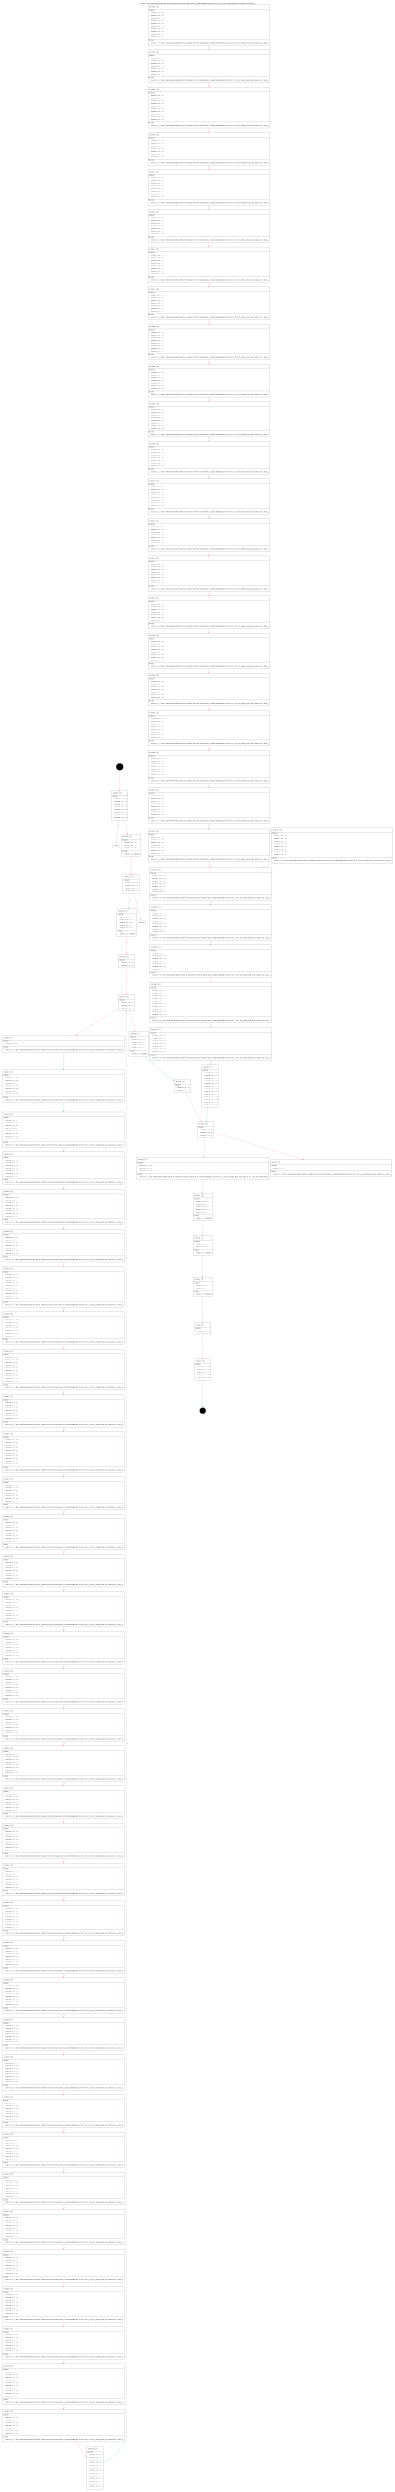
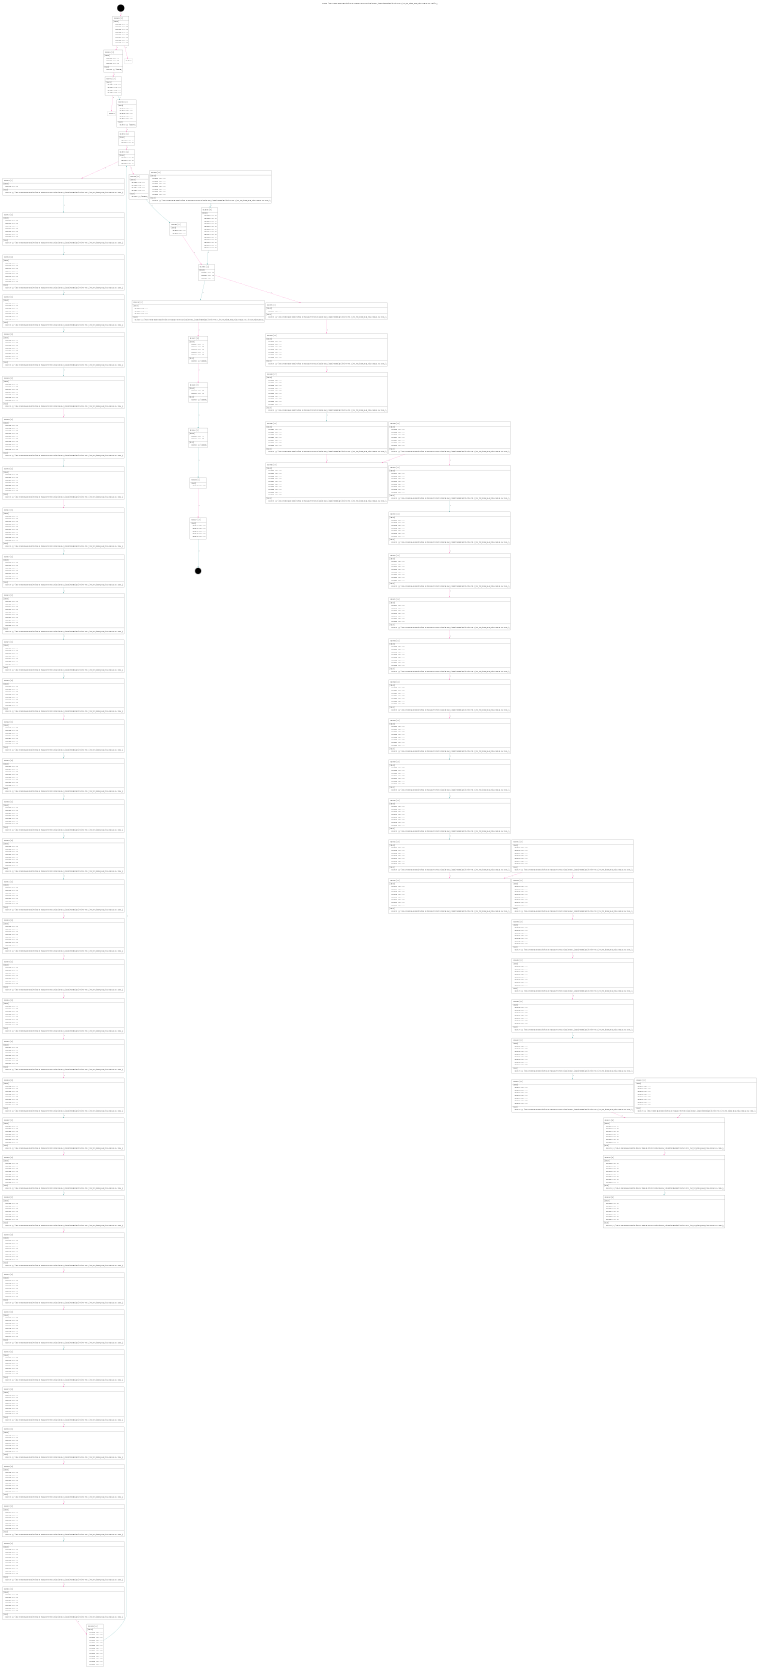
edge "0x109dd3 [38]" -> "0x109df9 [28]": reversed
node "0x109d76 [28]": added
edge "0x109f41 [32]" -> "0x109f61 [28]": reversed
node "0x10a0a9 [38]": removed
